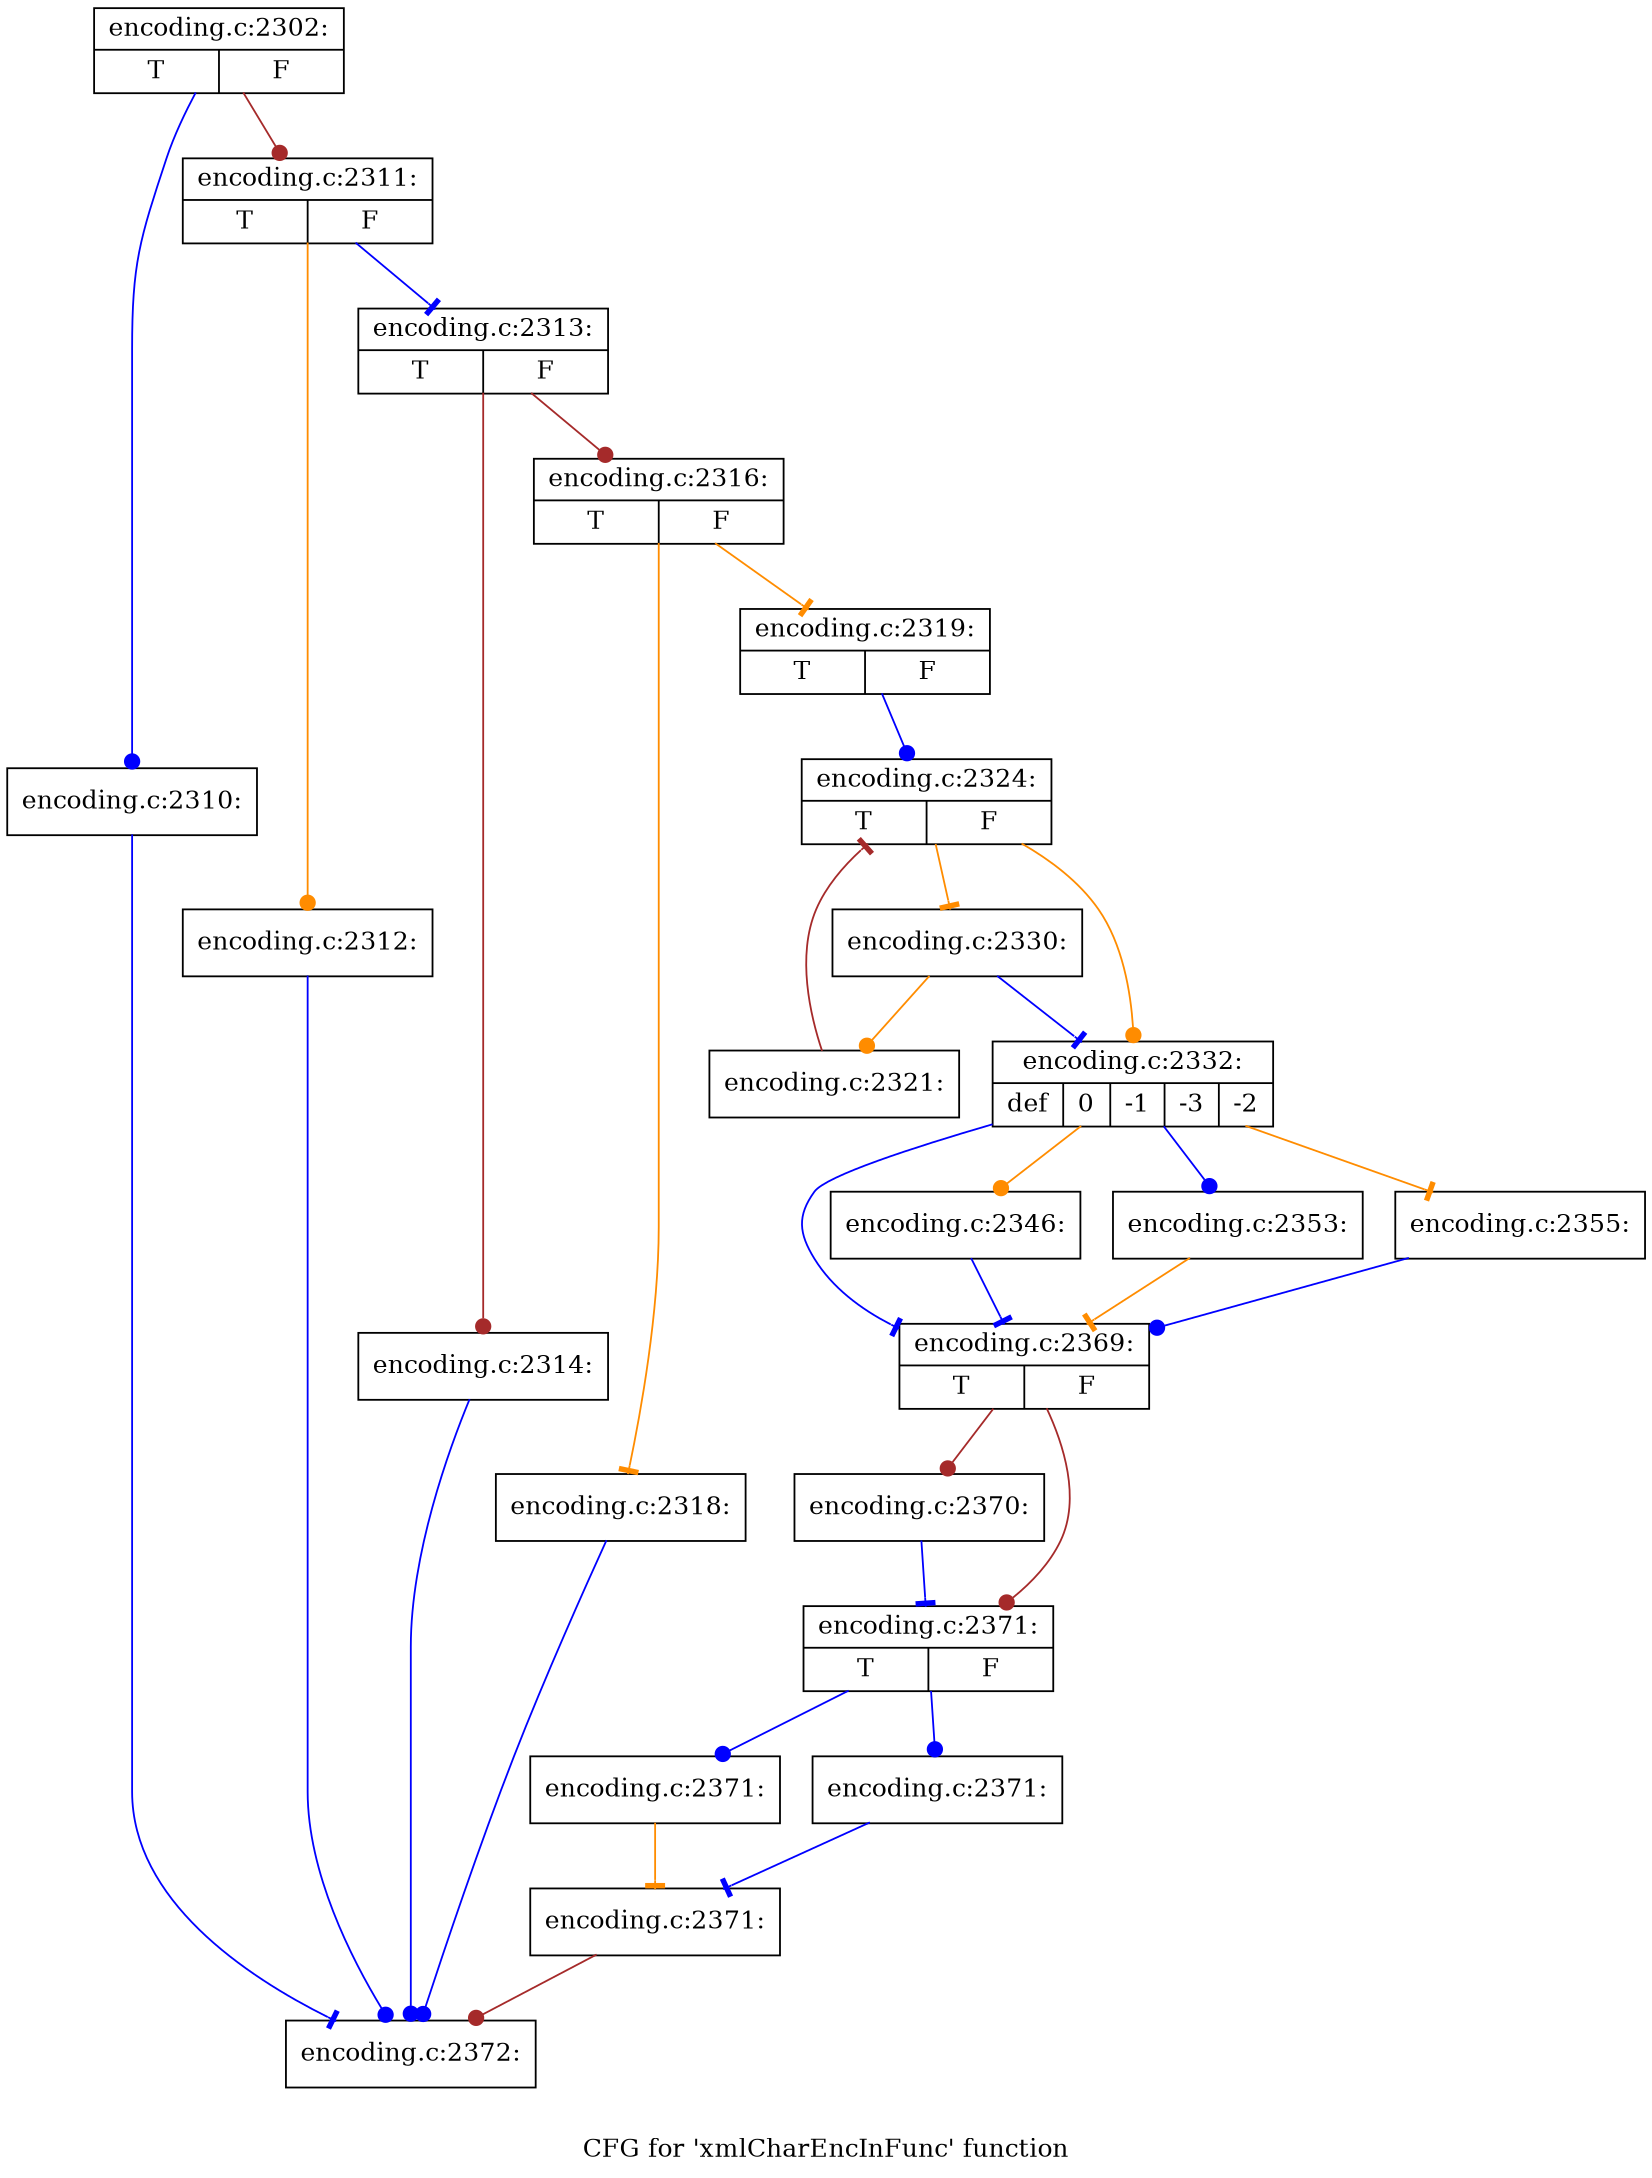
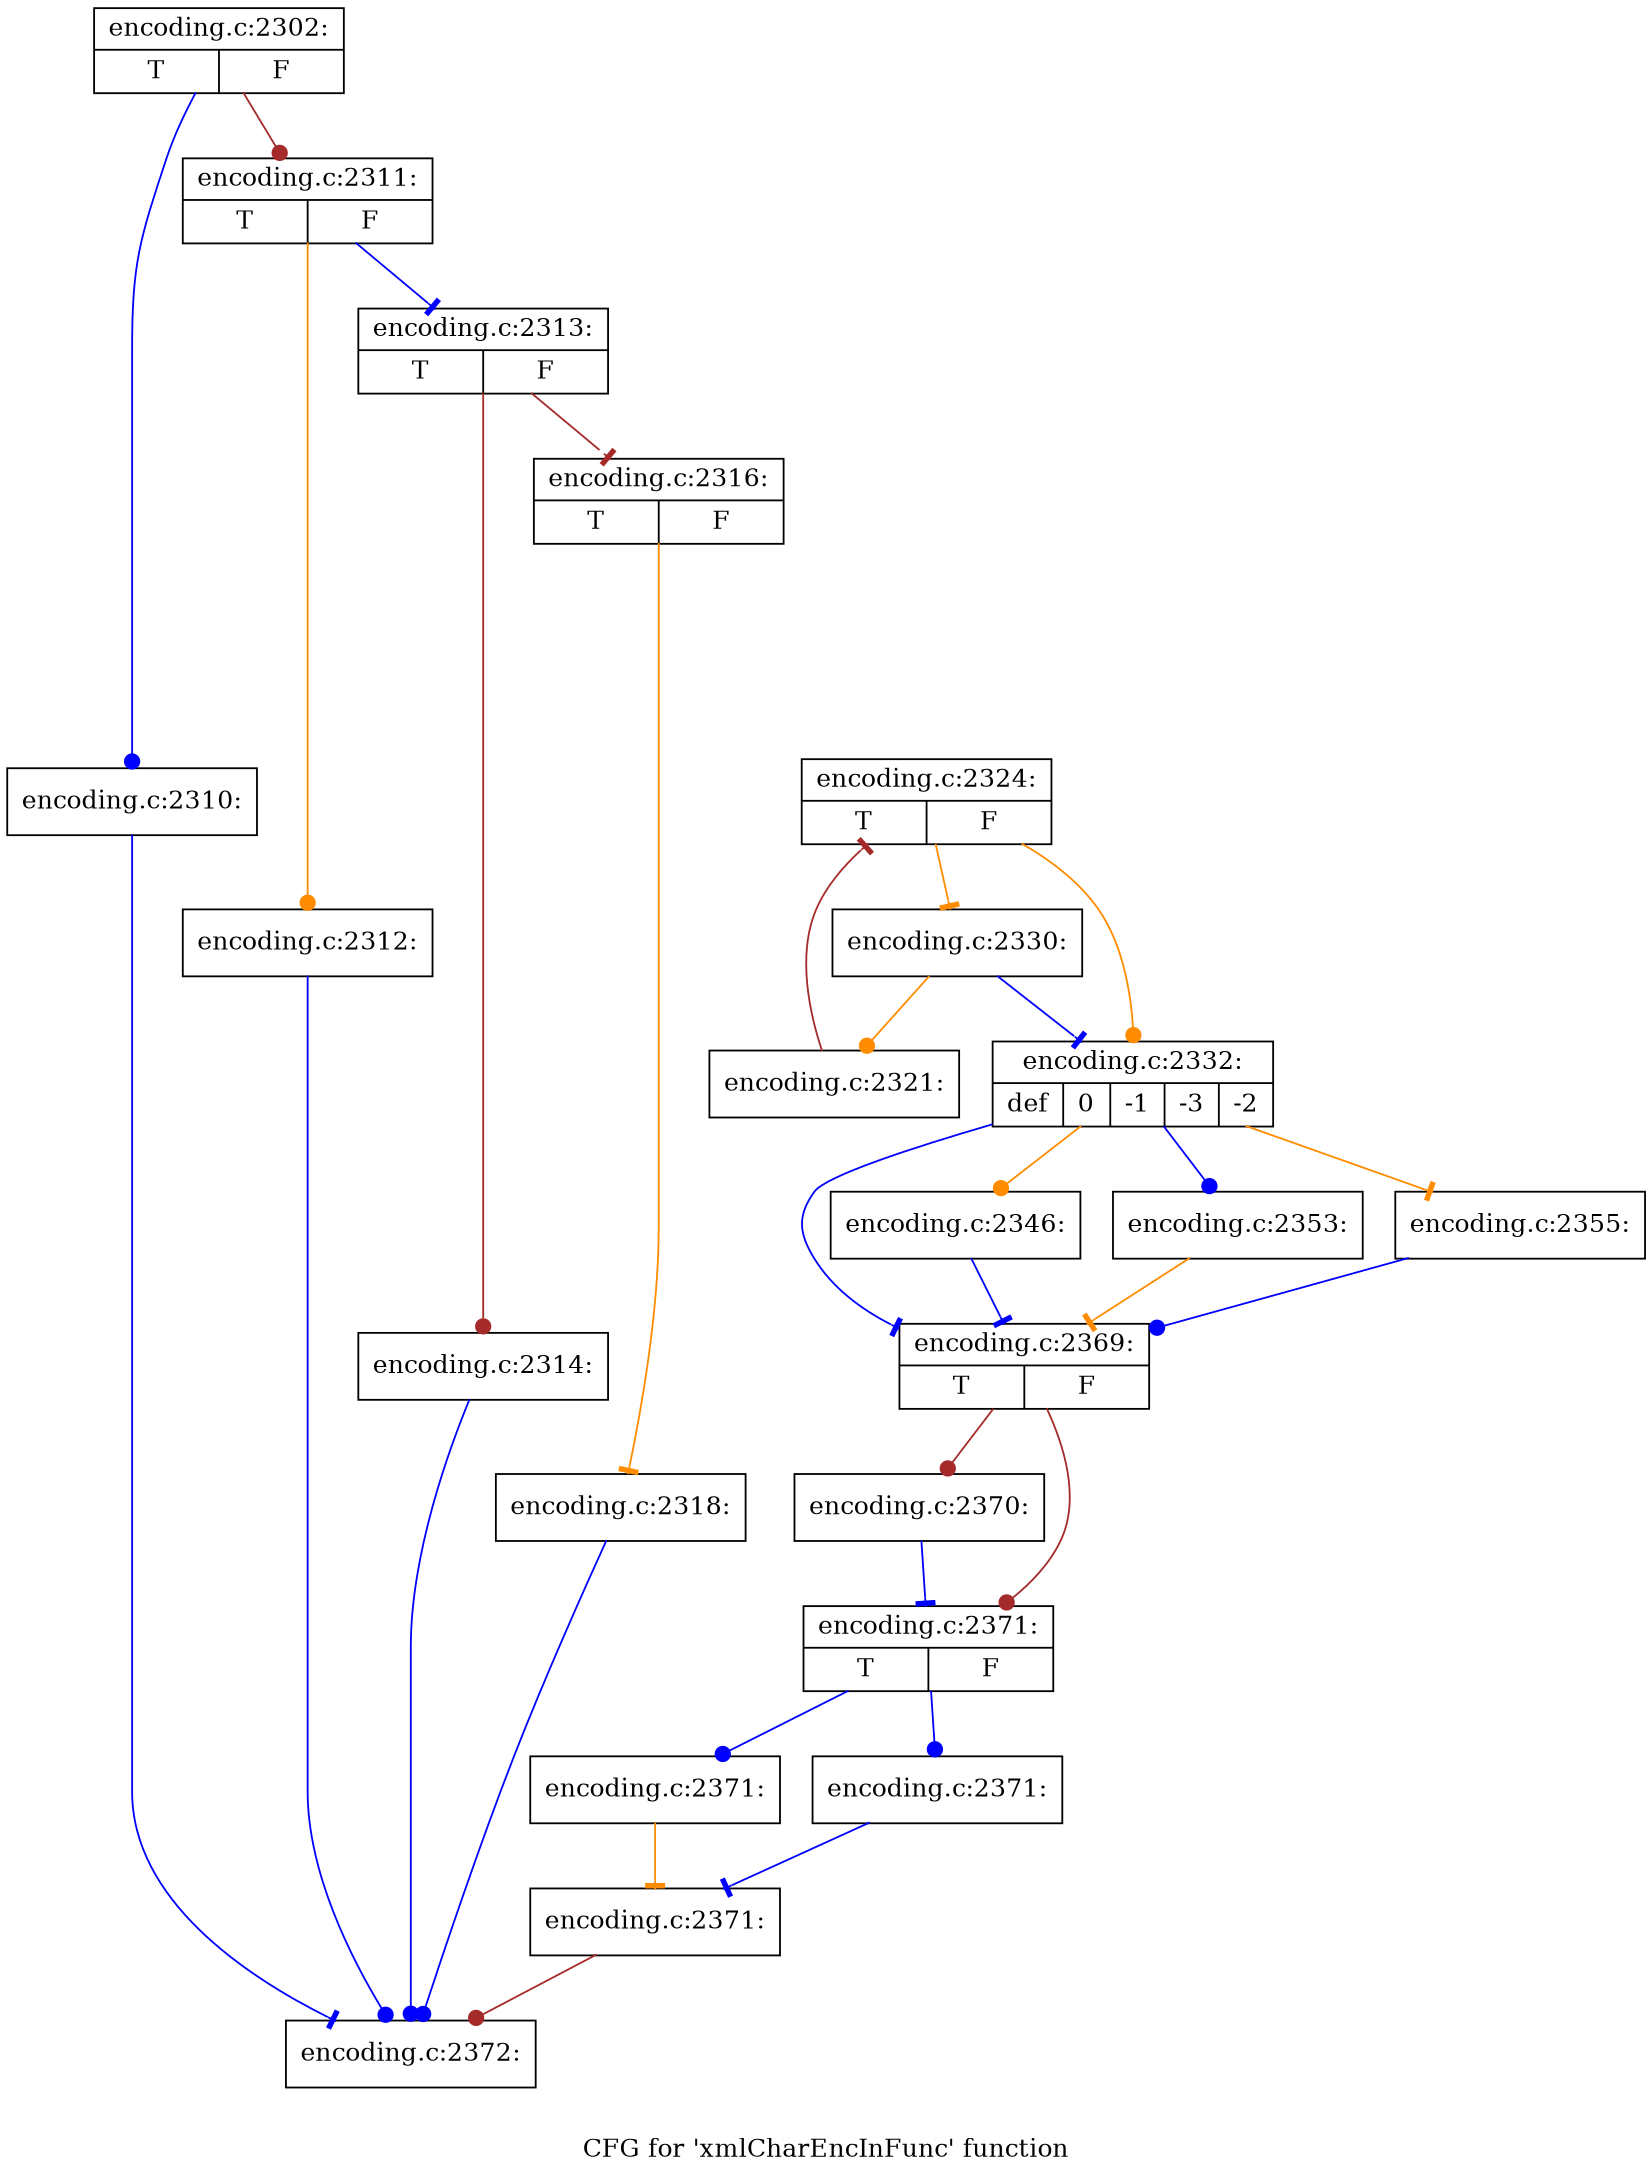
edge "encoding.c:2313:" -> "encoding.c:2316:": arrowhead dot -> tee
node "encoding.c:2319:": removed
